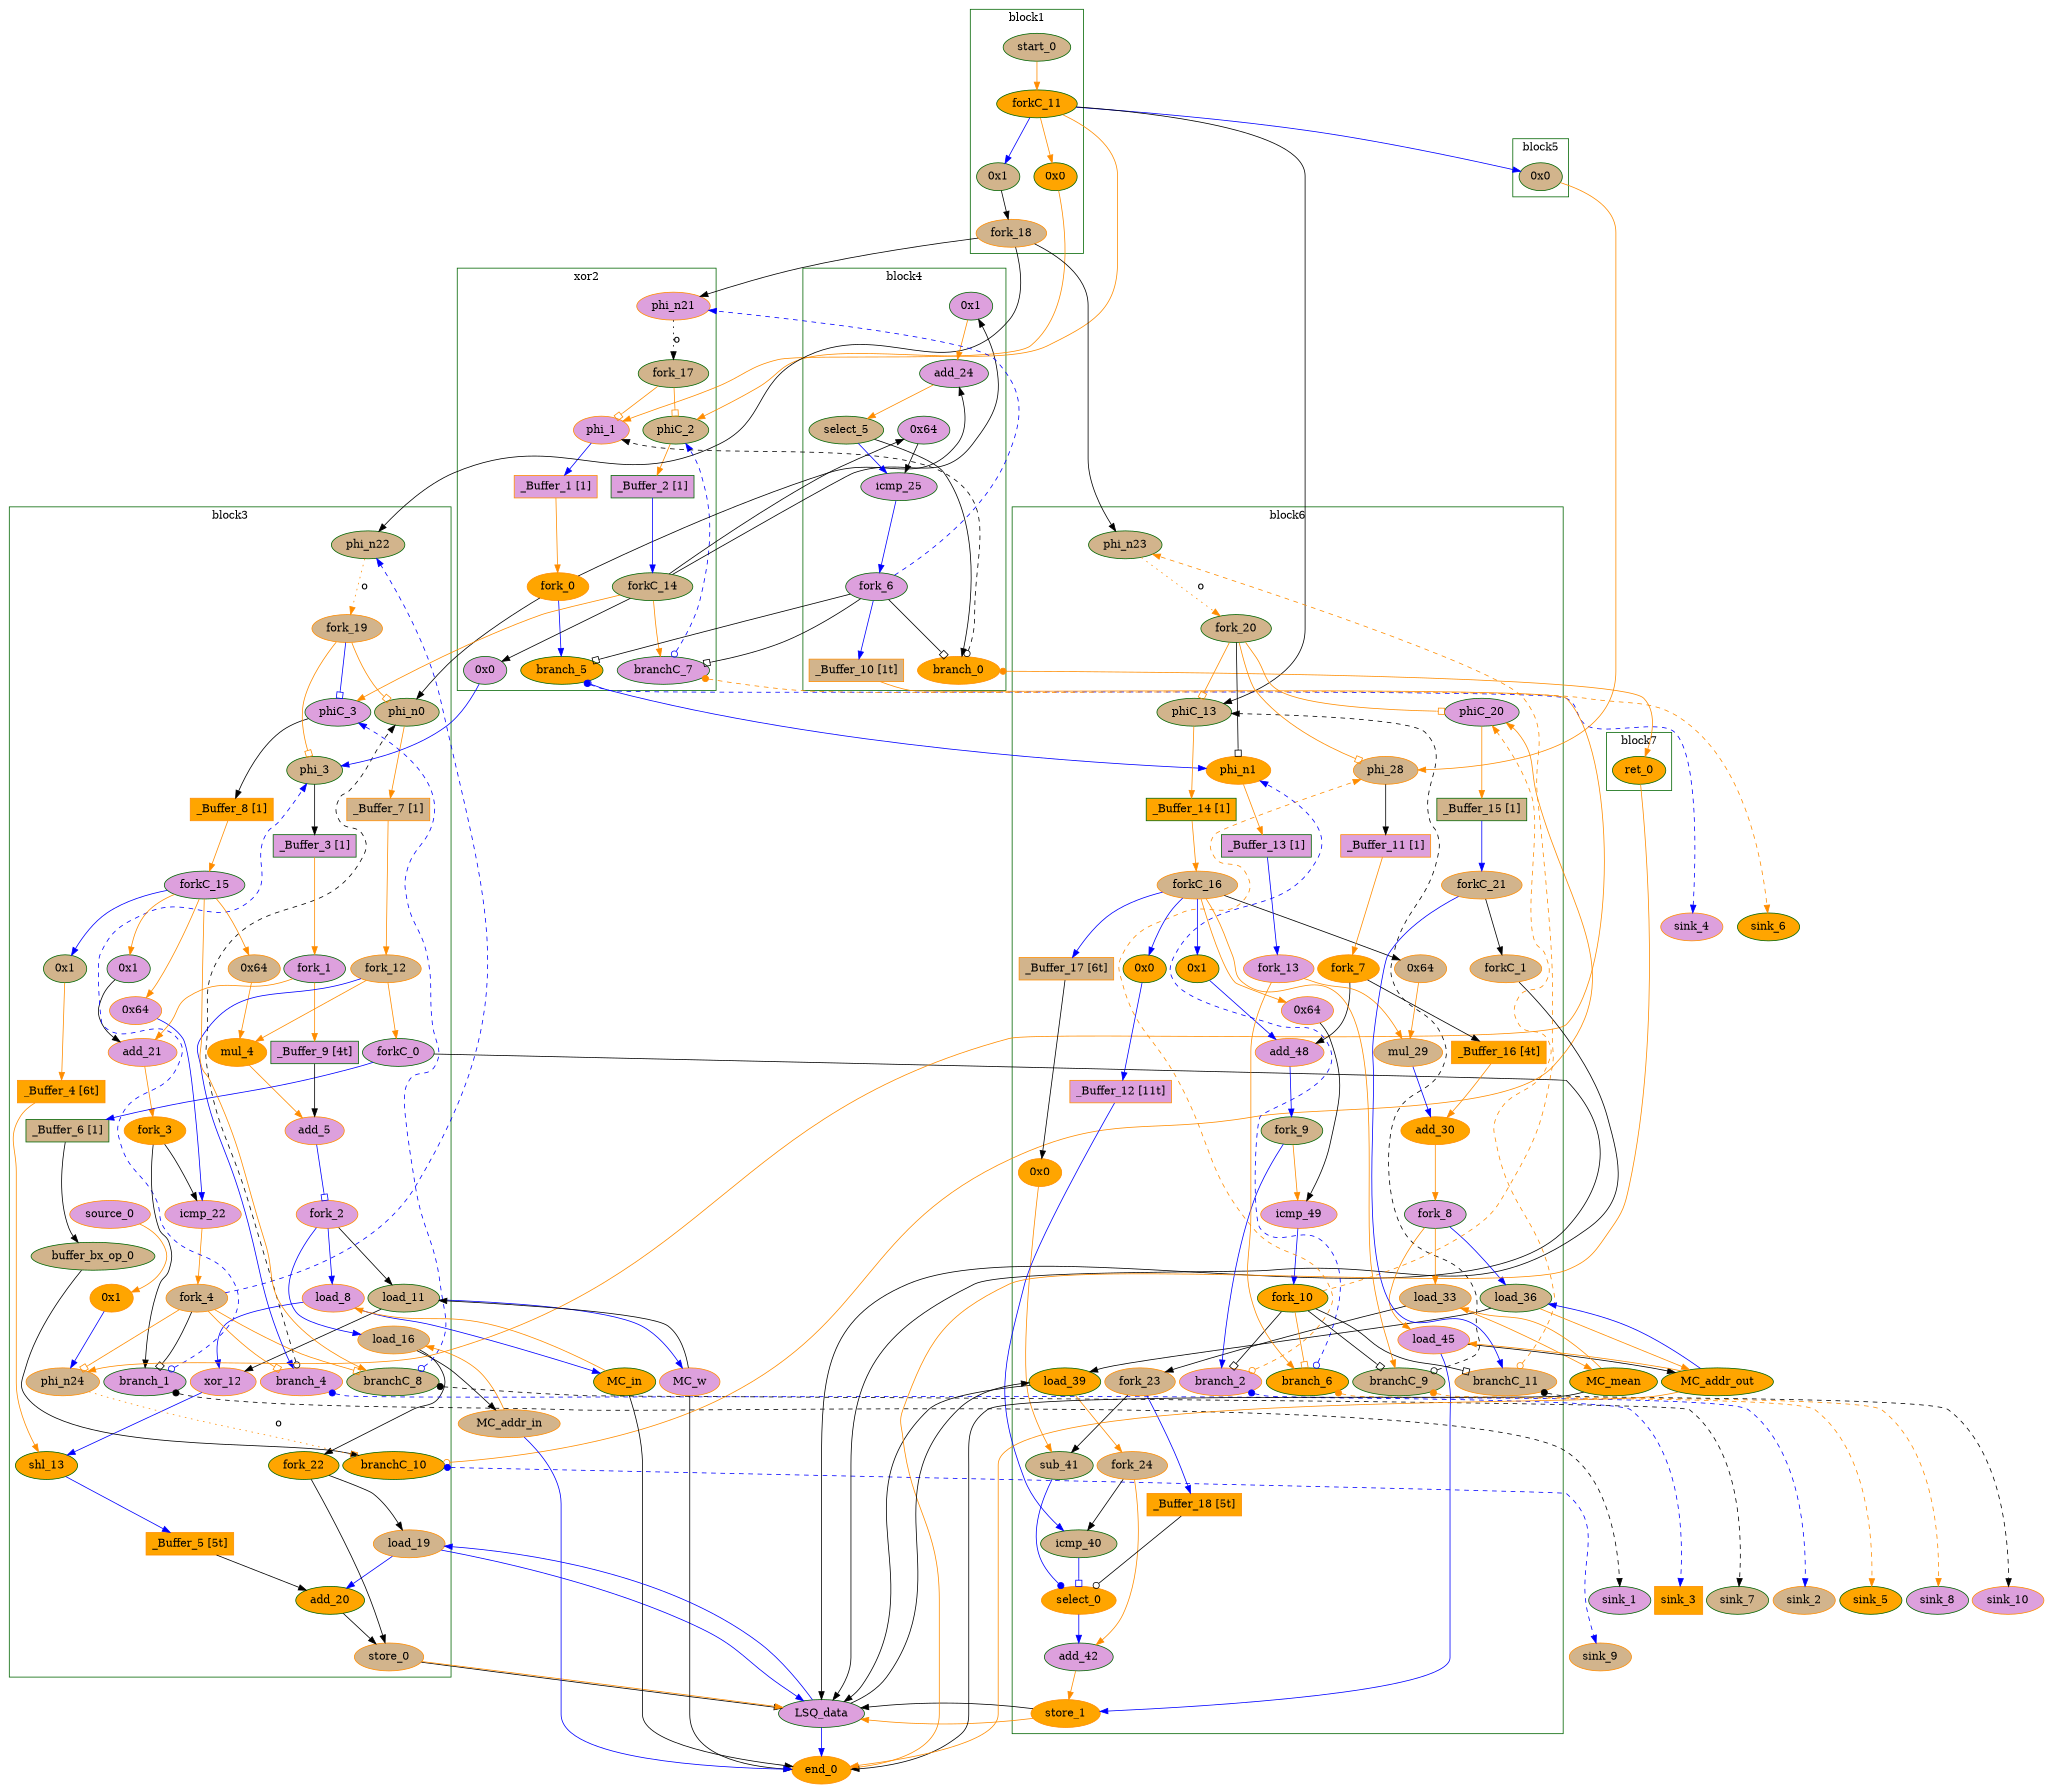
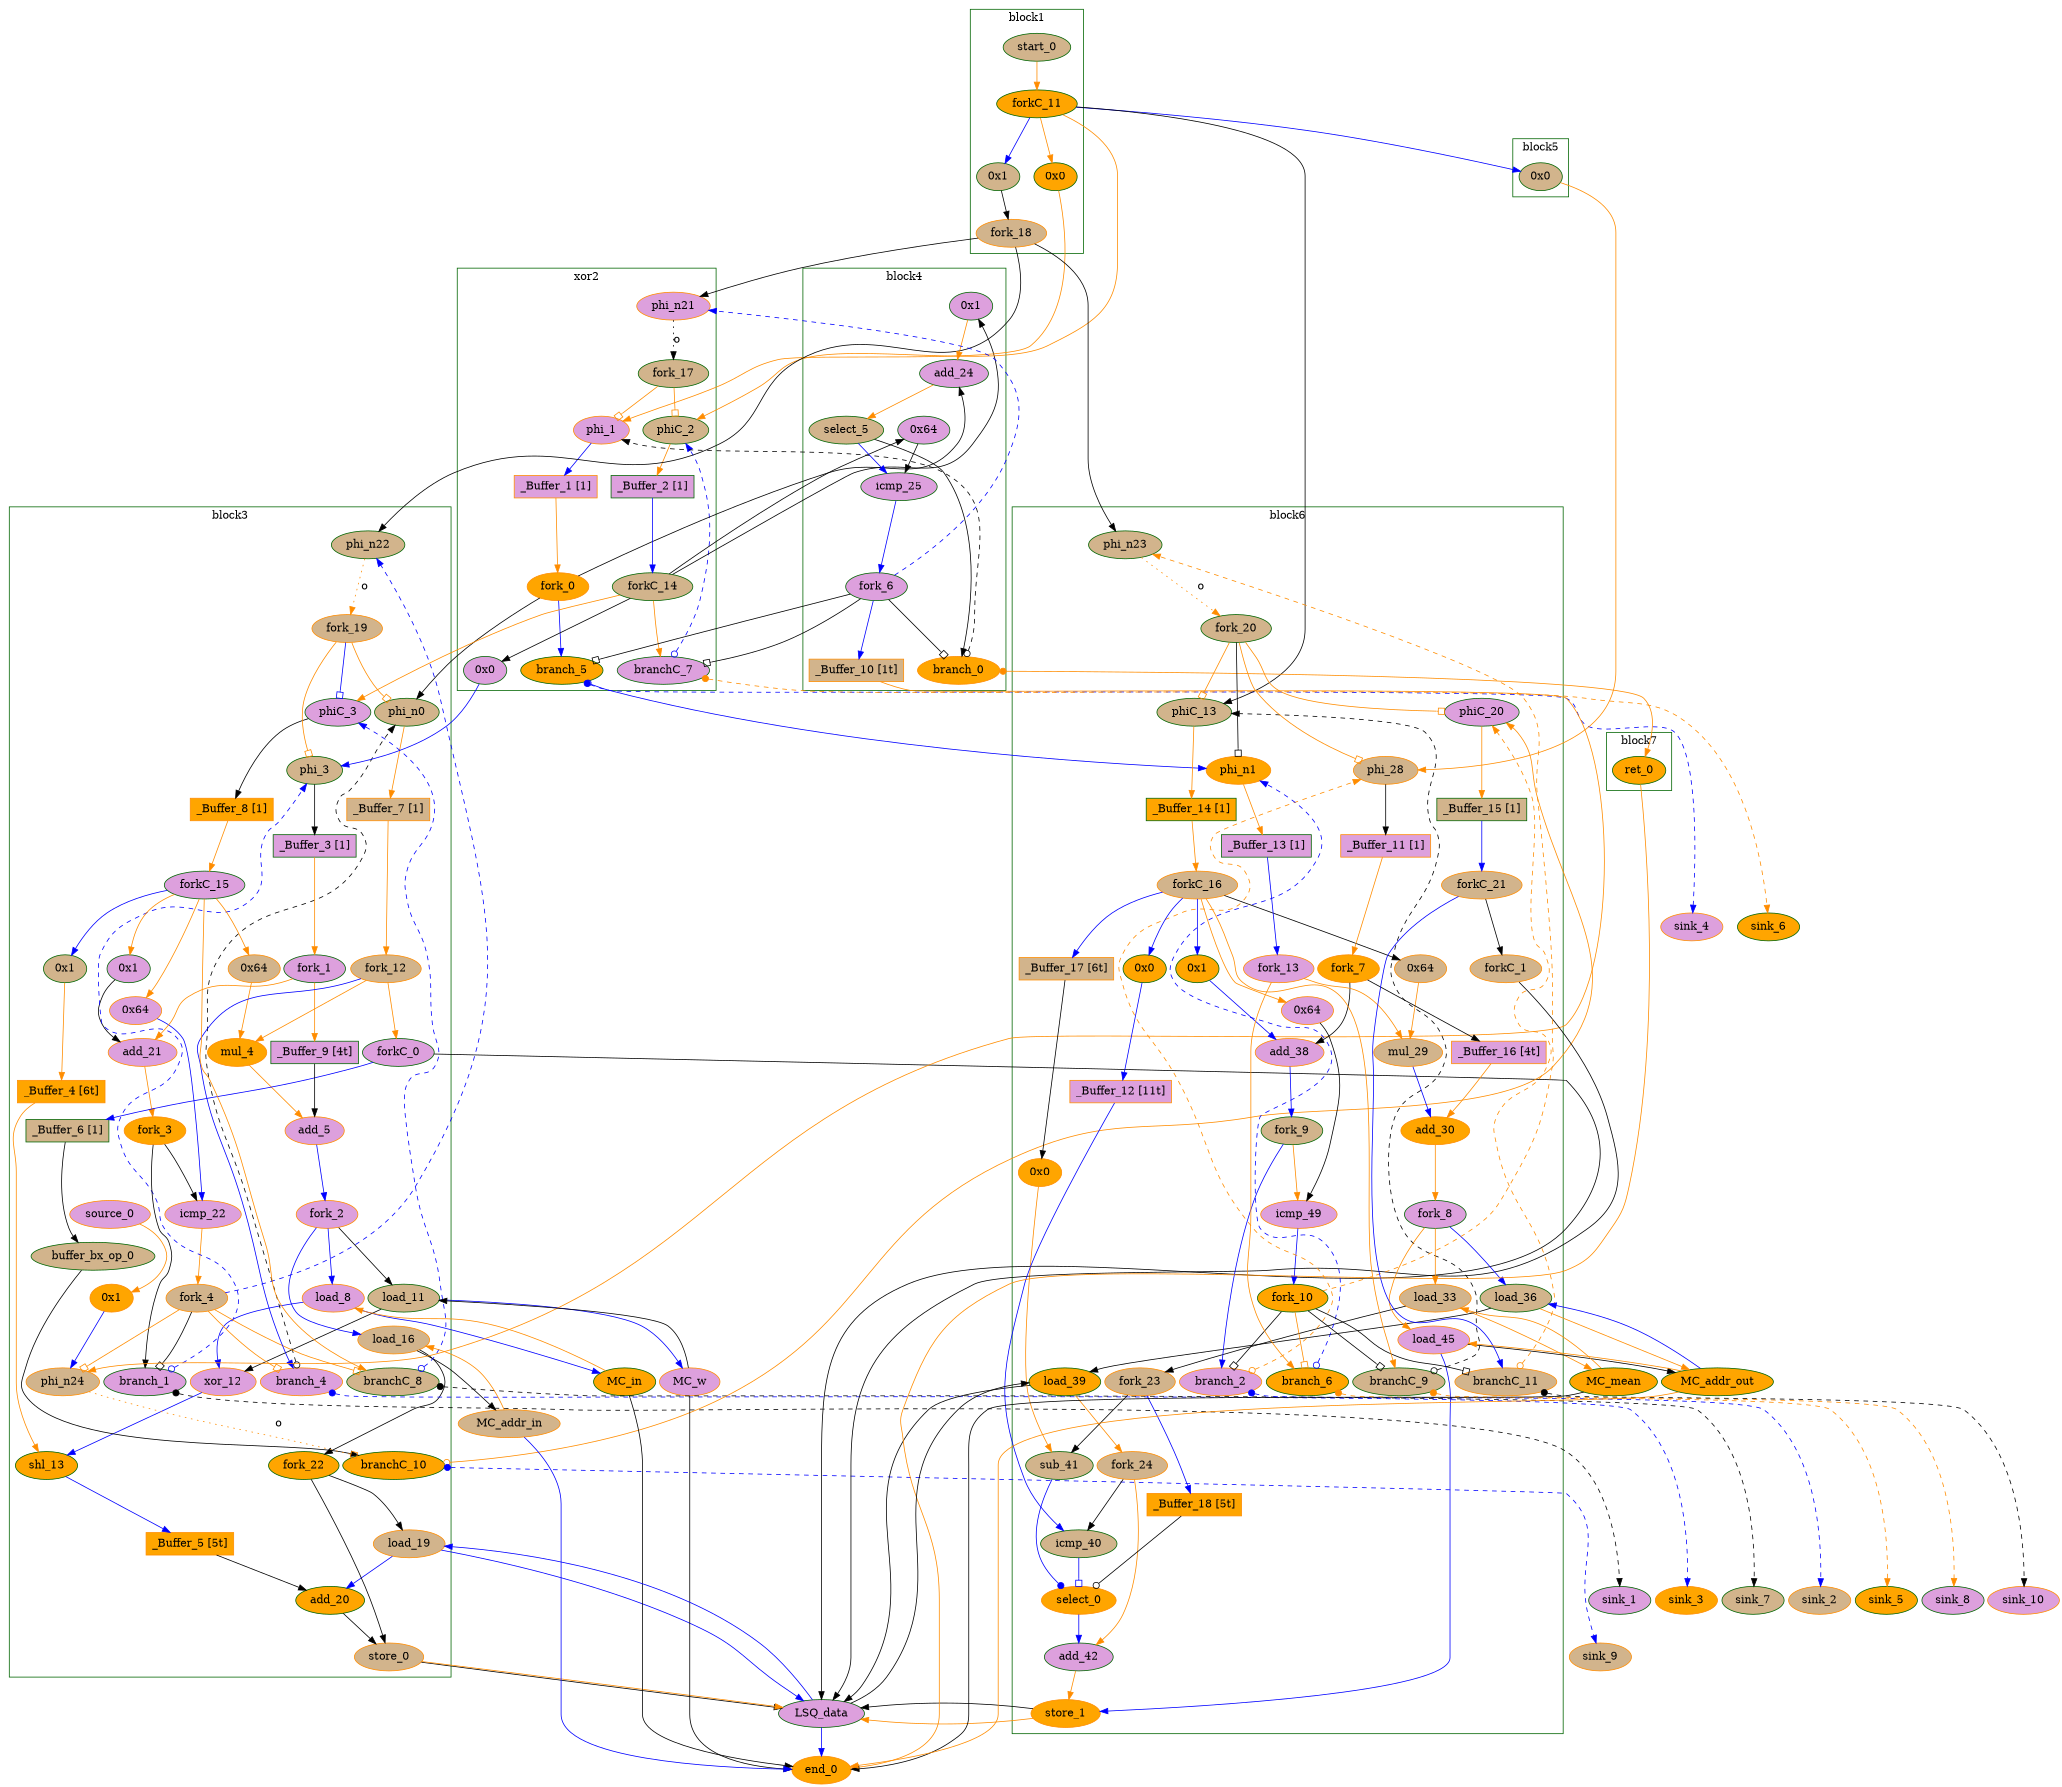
node "add_48": label "add_48" -> "add_38"
node "_Buffer_16 [4t]": fillcolor orange -> plum
edge "add_5" -> "fork_2": arrowhead obox -> normal
node "sink_3": shape box -> ellipse
